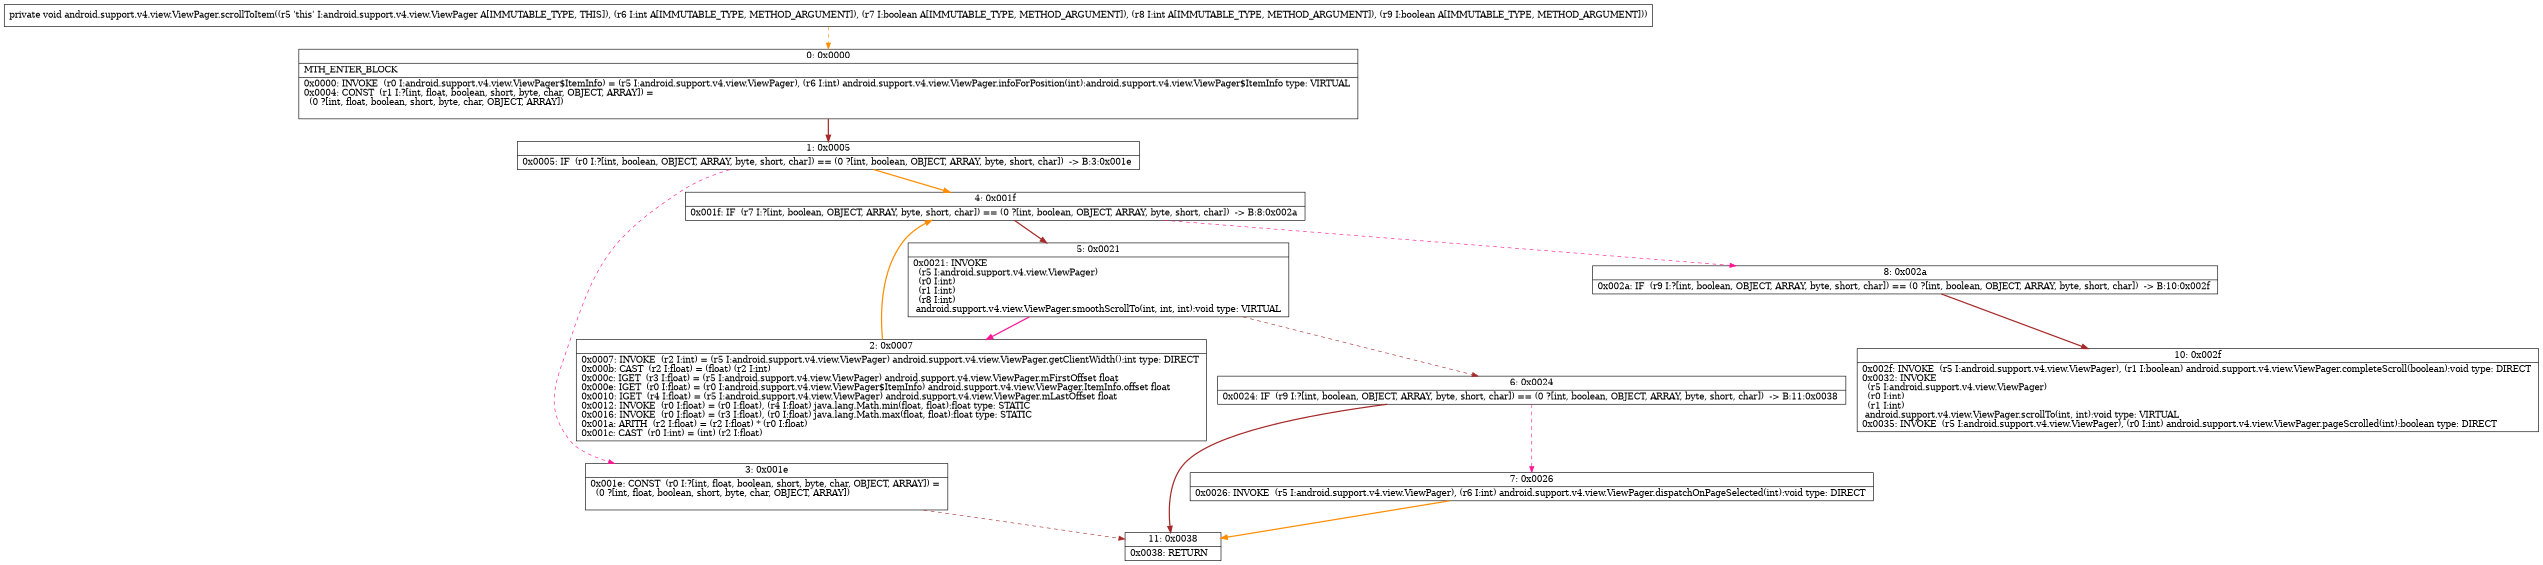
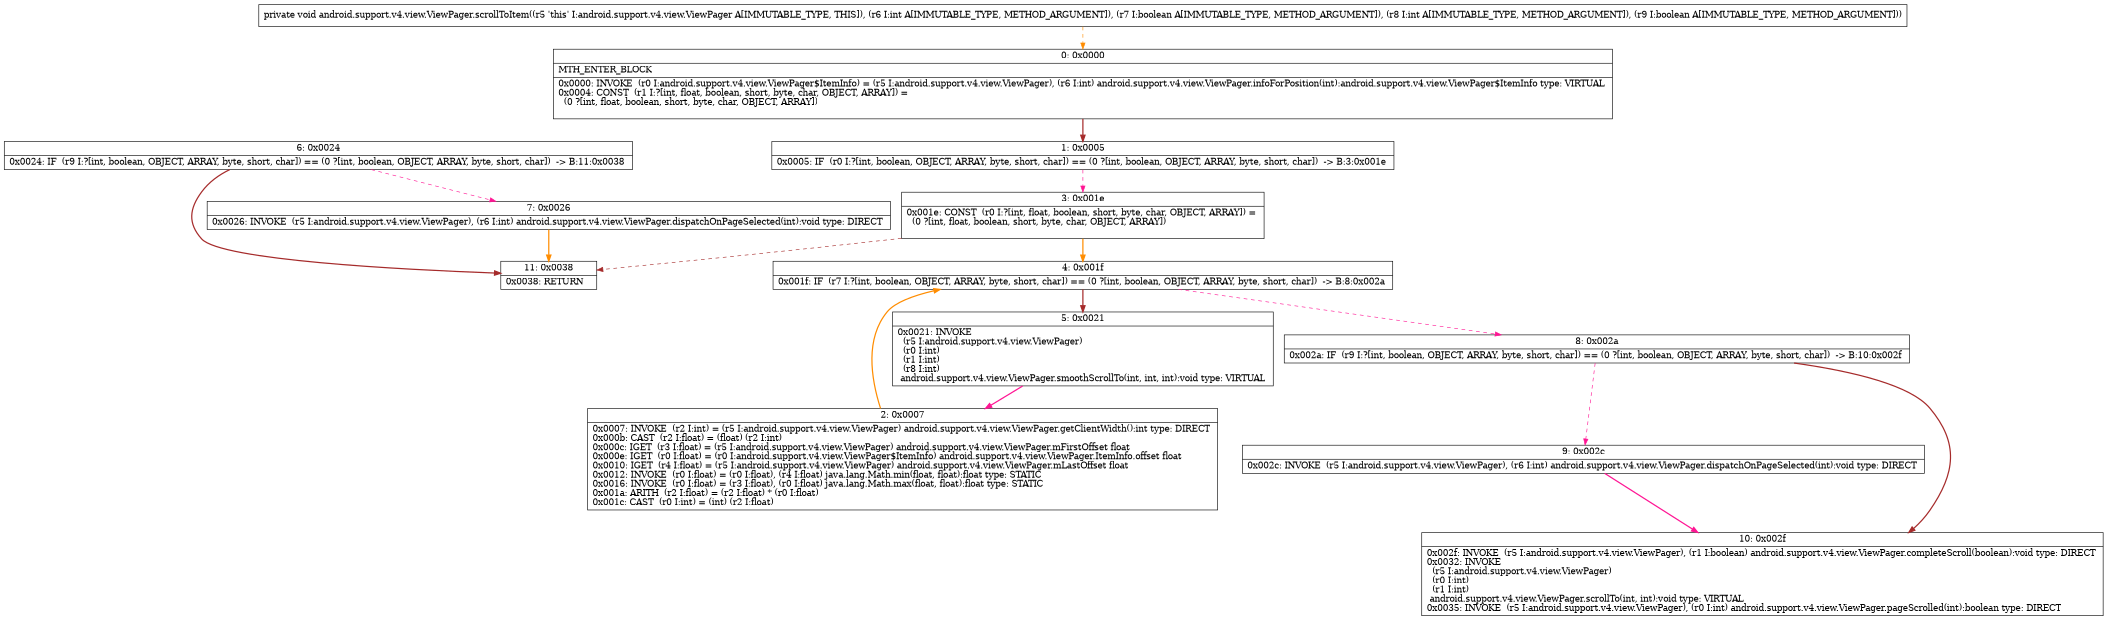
edge "1: 0x0005" -> "4: 0x001f": now "3: 0x001e" -> "4: 0x001f"
edge "5: 0x0021" -> "6: 0x0024": removed
node "9: 0x002c": added
